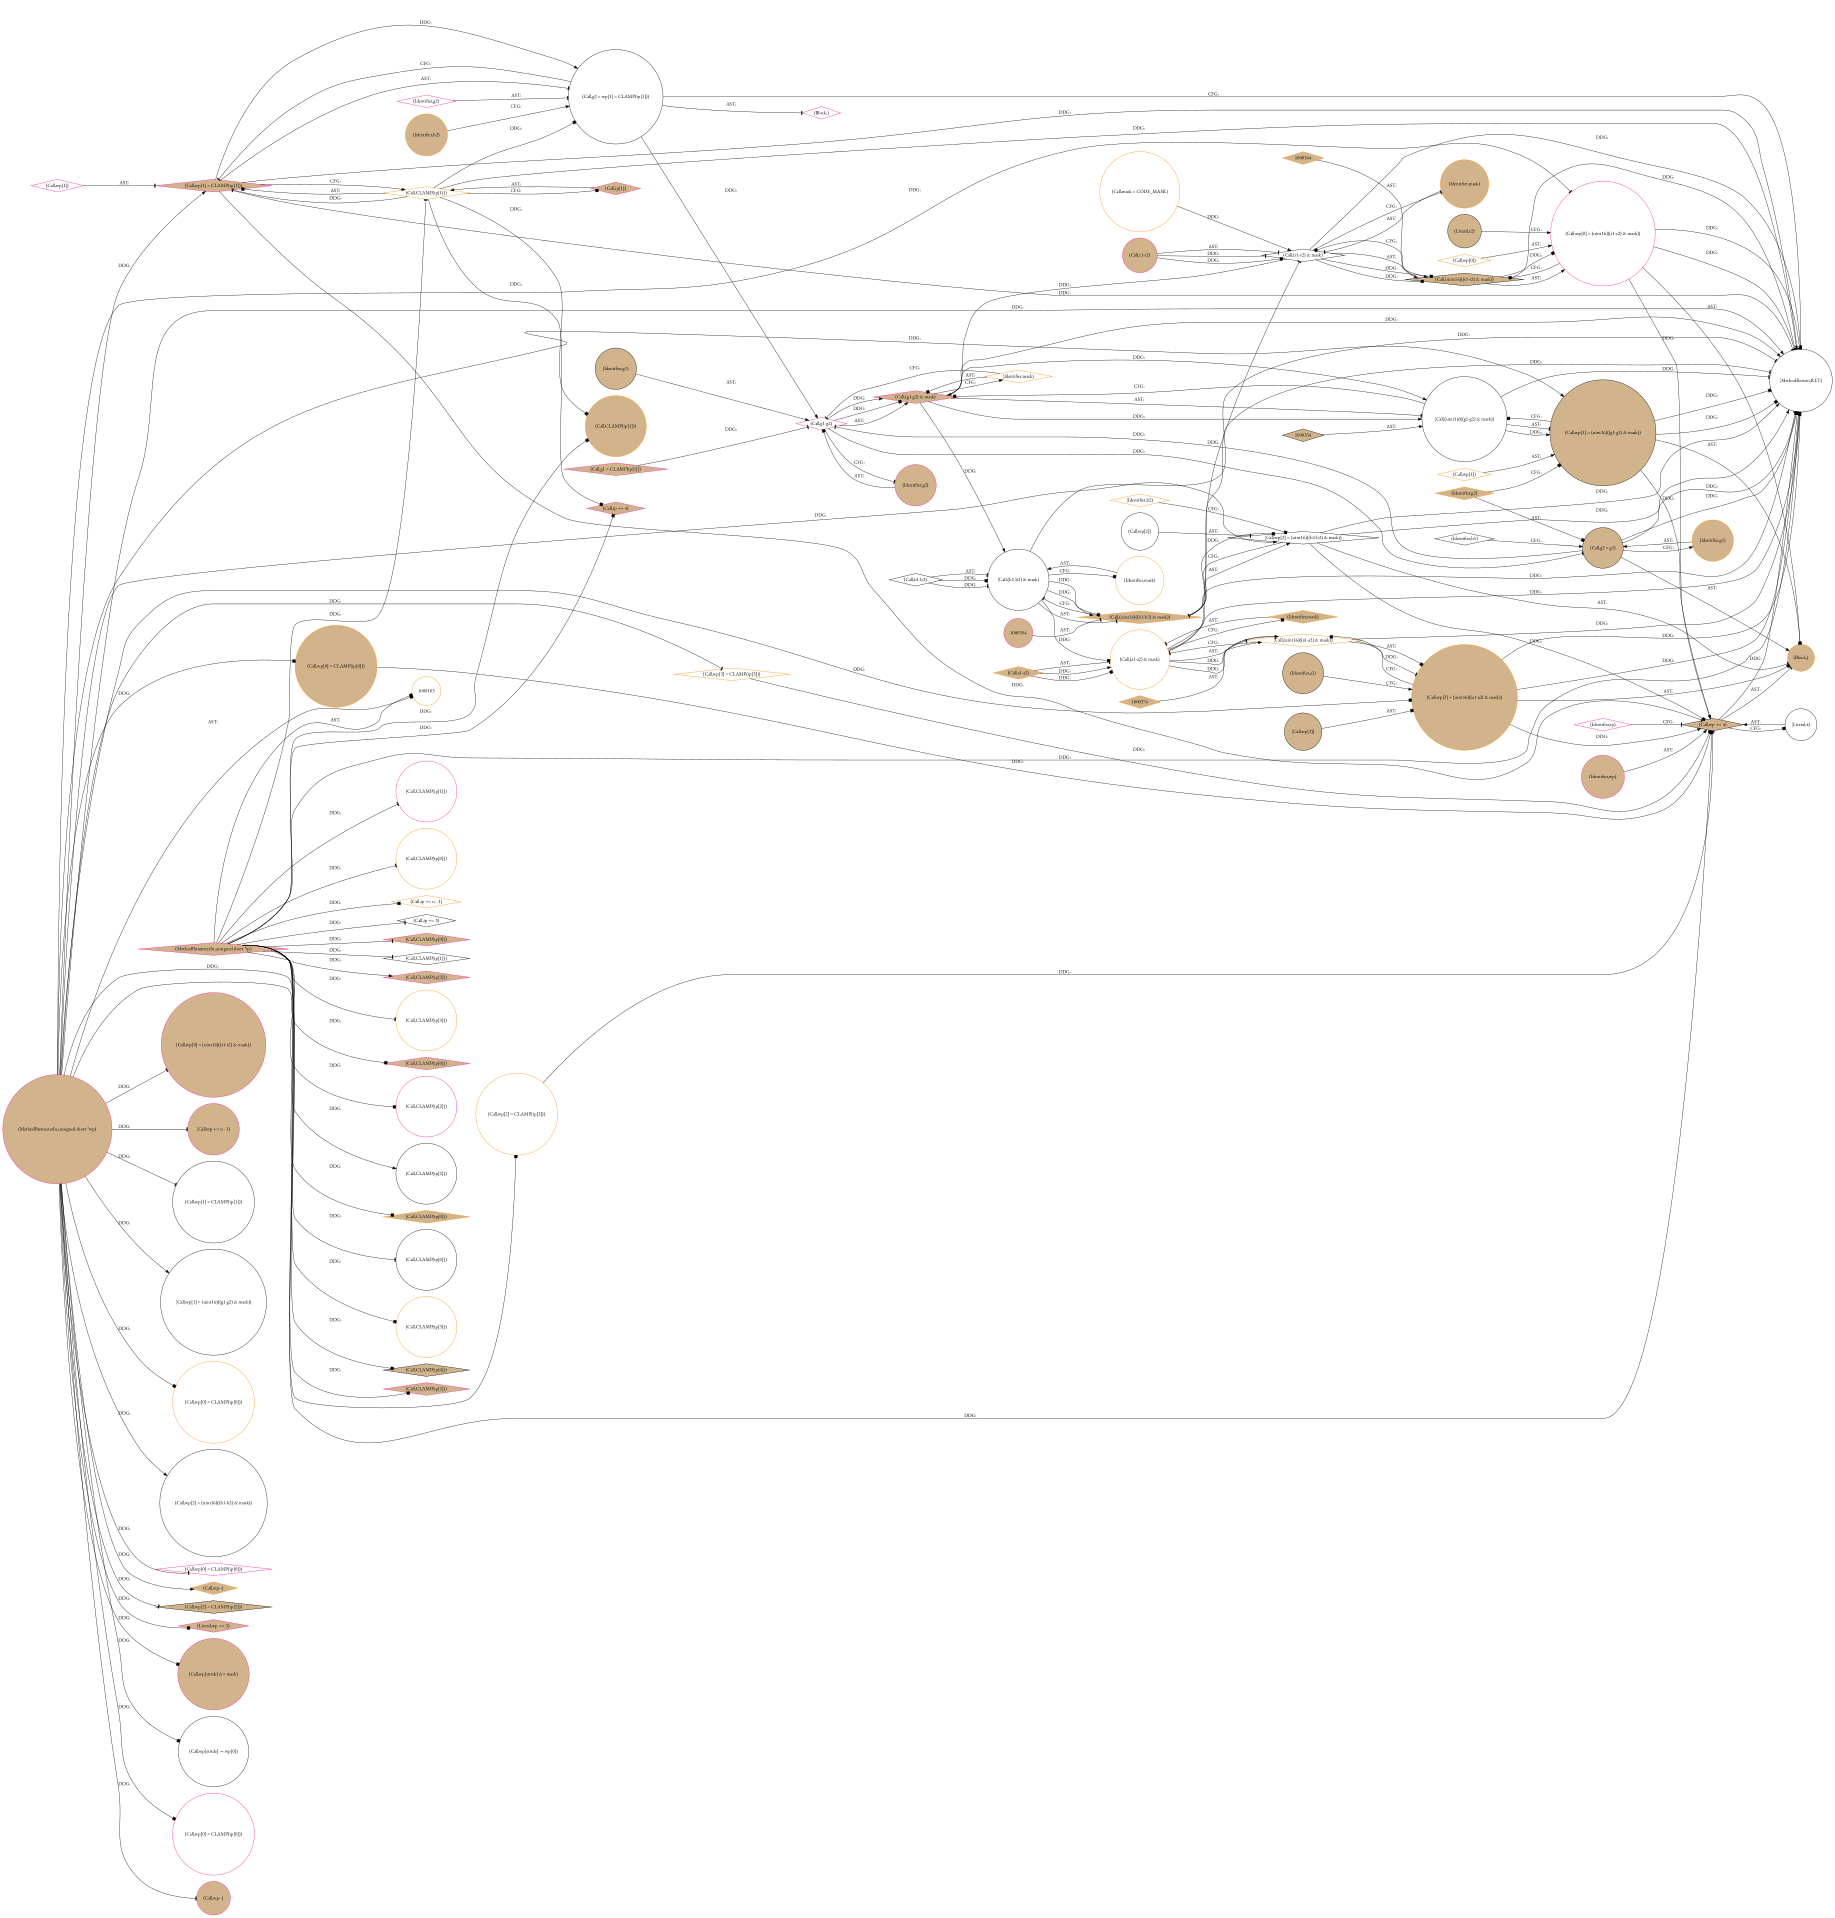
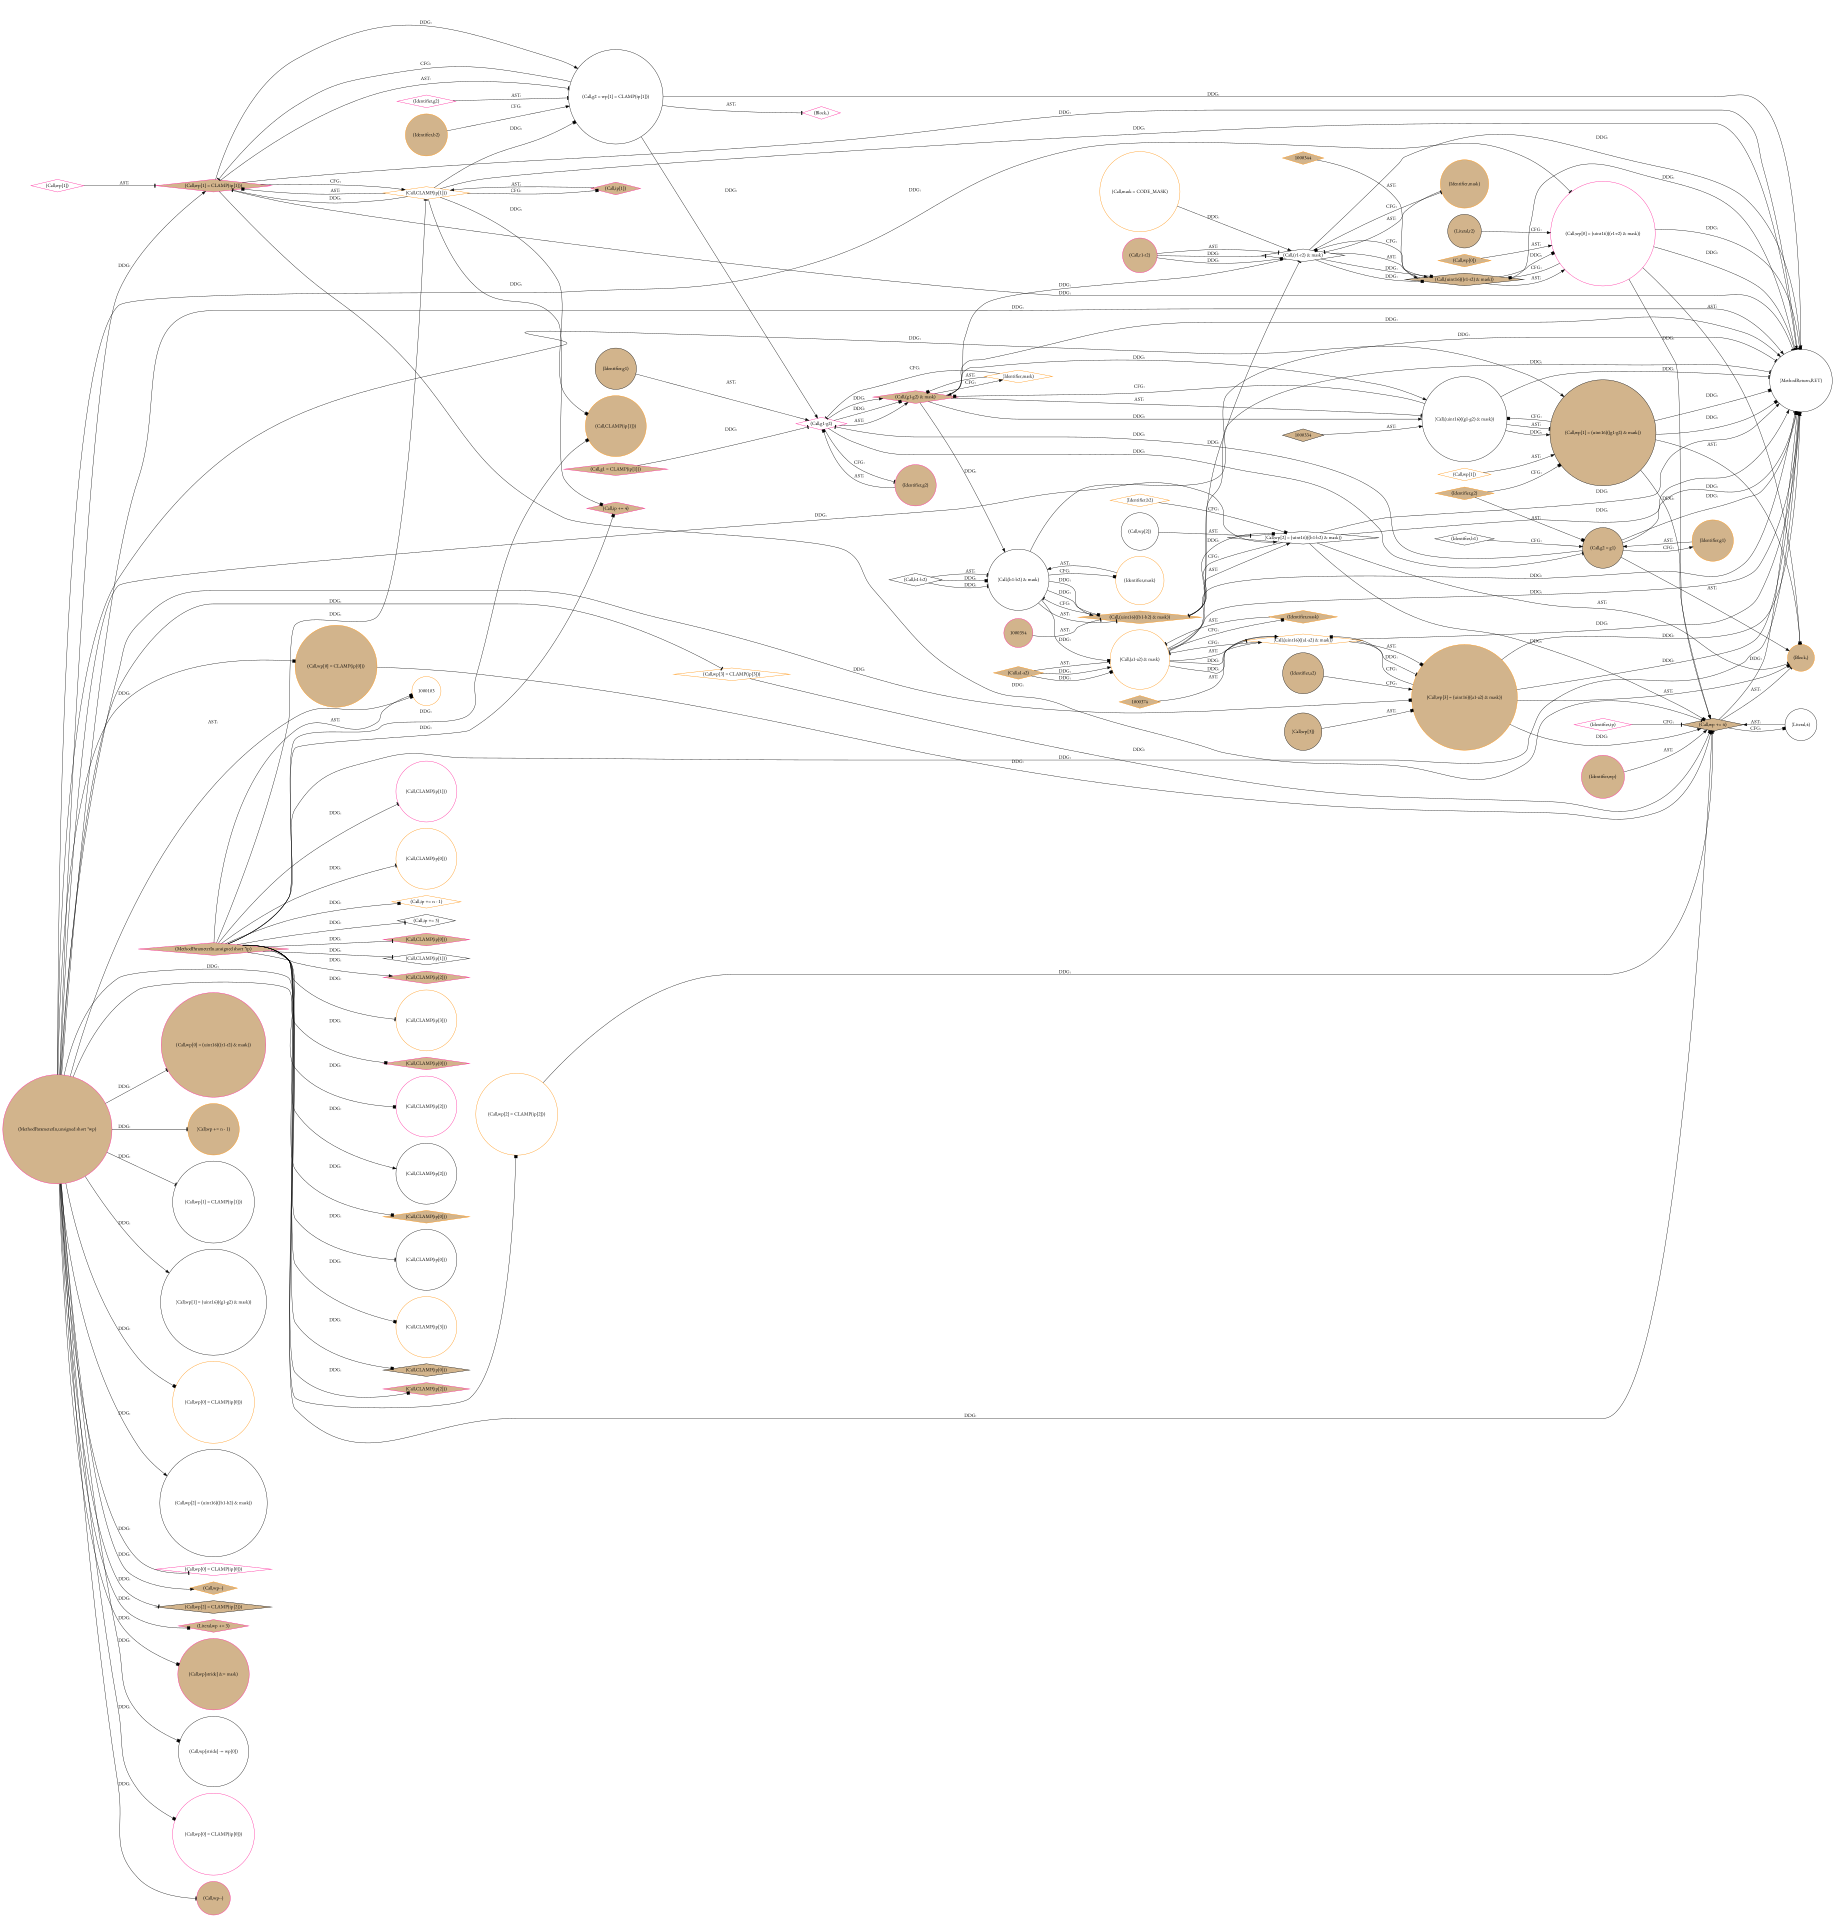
edge "(Call,g2 = wp[1] = CLAMP(ip[1]))" -> "(MethodReturn,RET)": label "CFG: " -> "DDG: "
node "(Call,wp[0])": fillcolor white -> tan
node "(Call,wp += n - 1)": color deeppink -> darkorange
